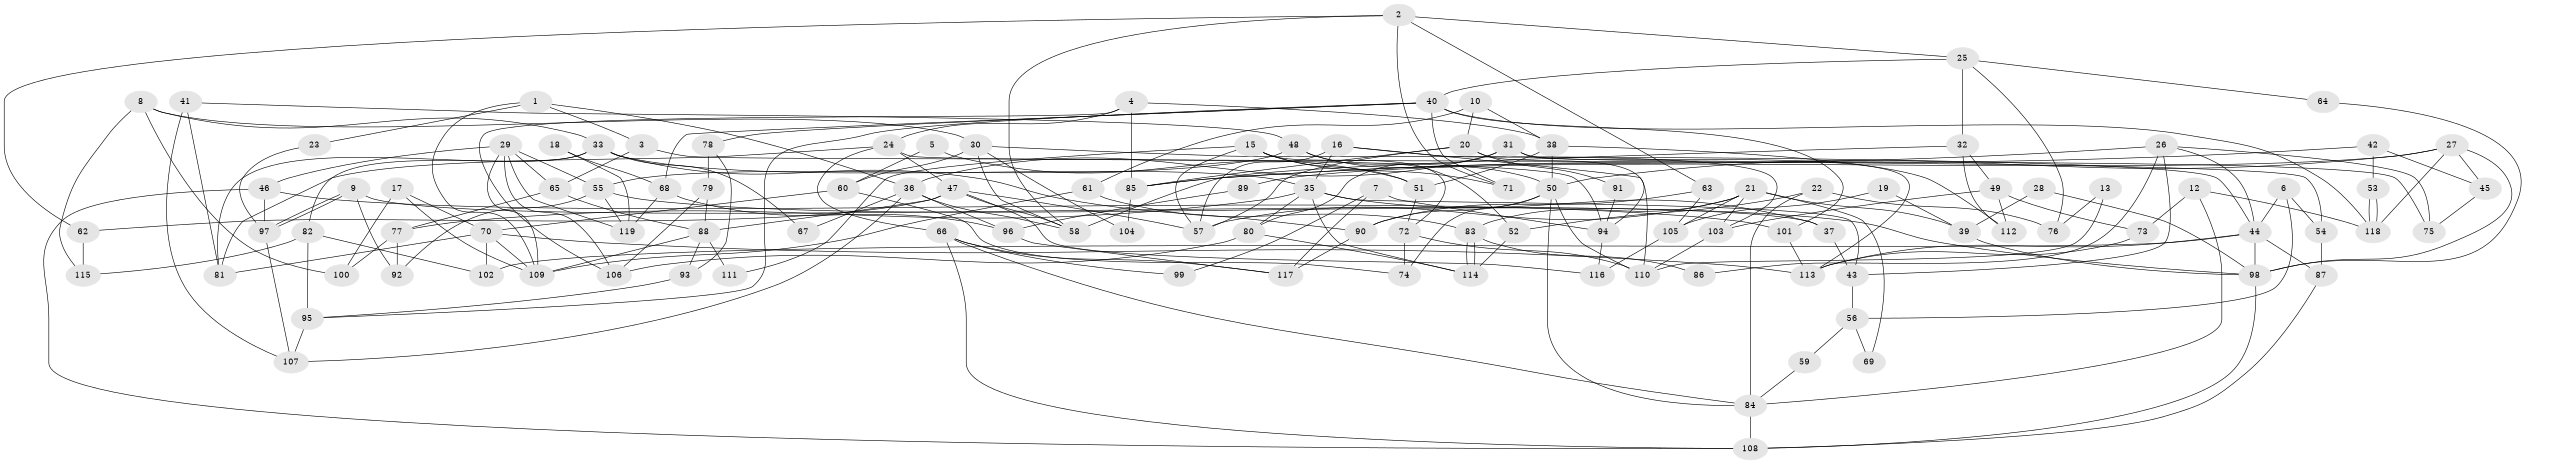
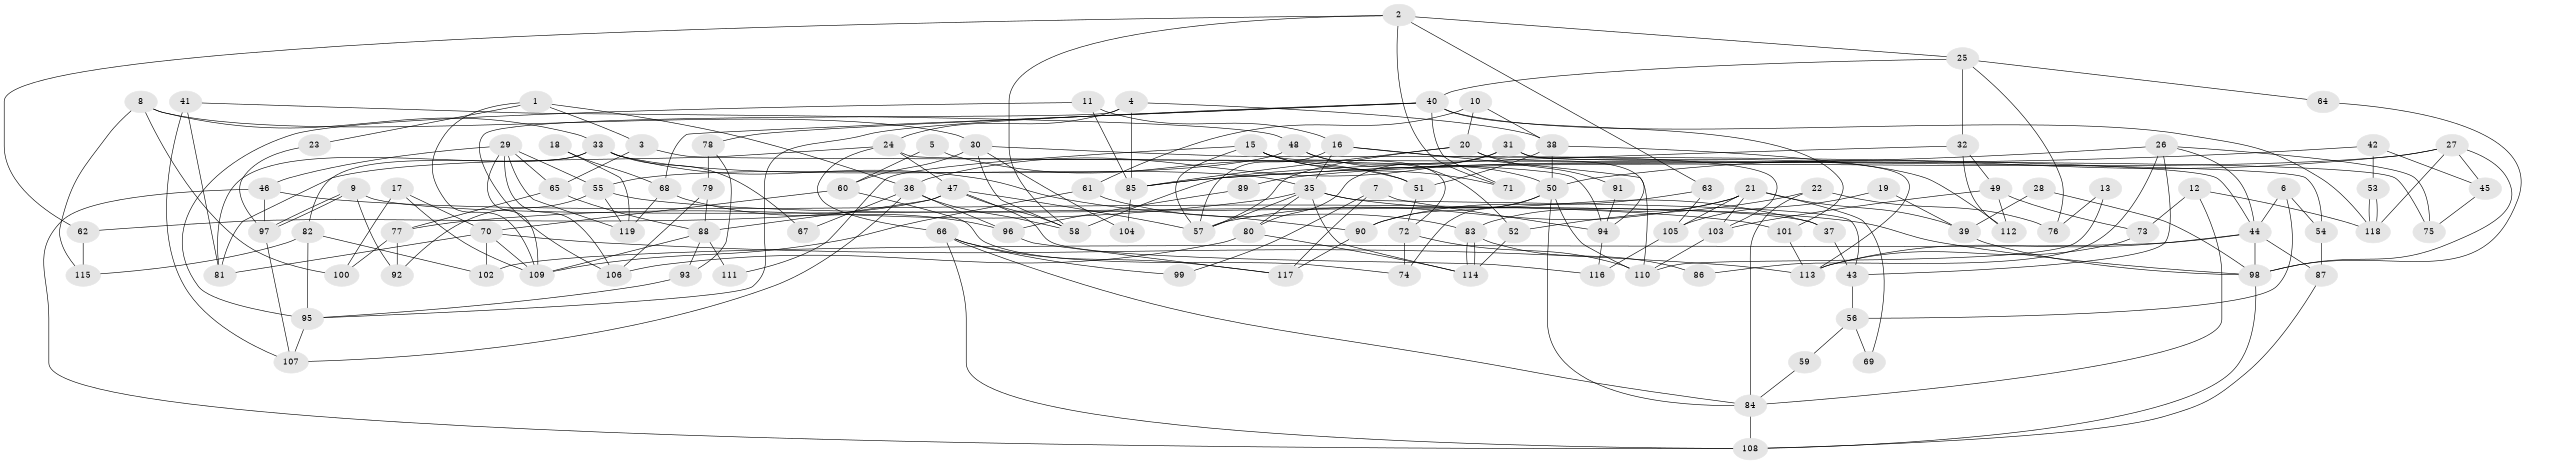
node "11": added
edge "35" -- "57": added
